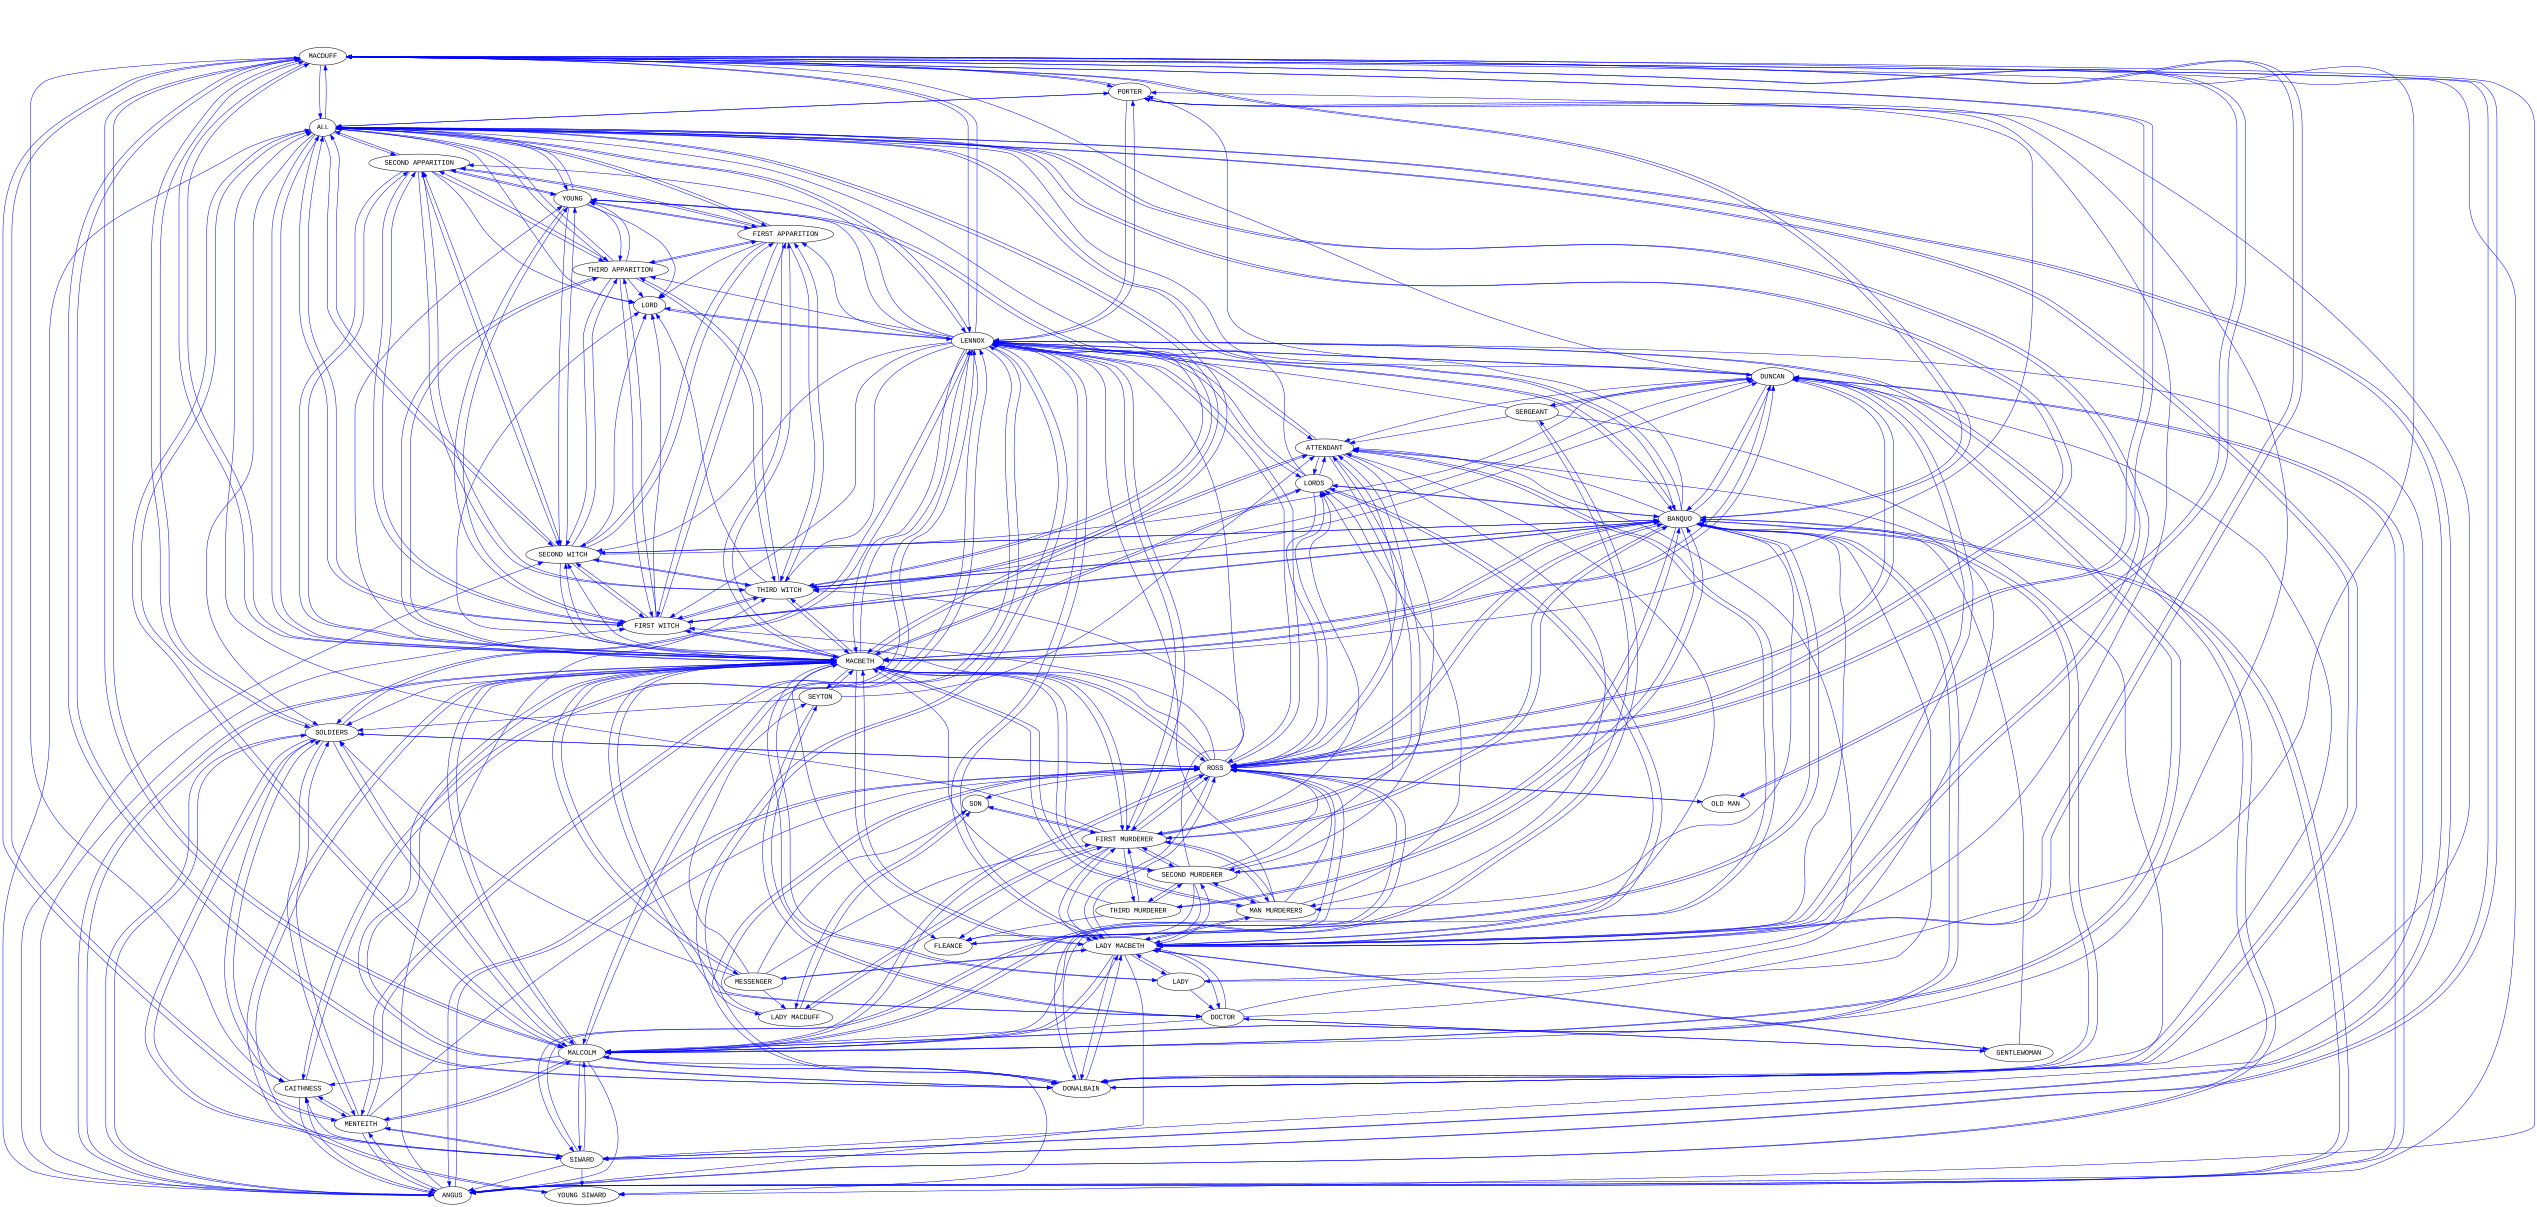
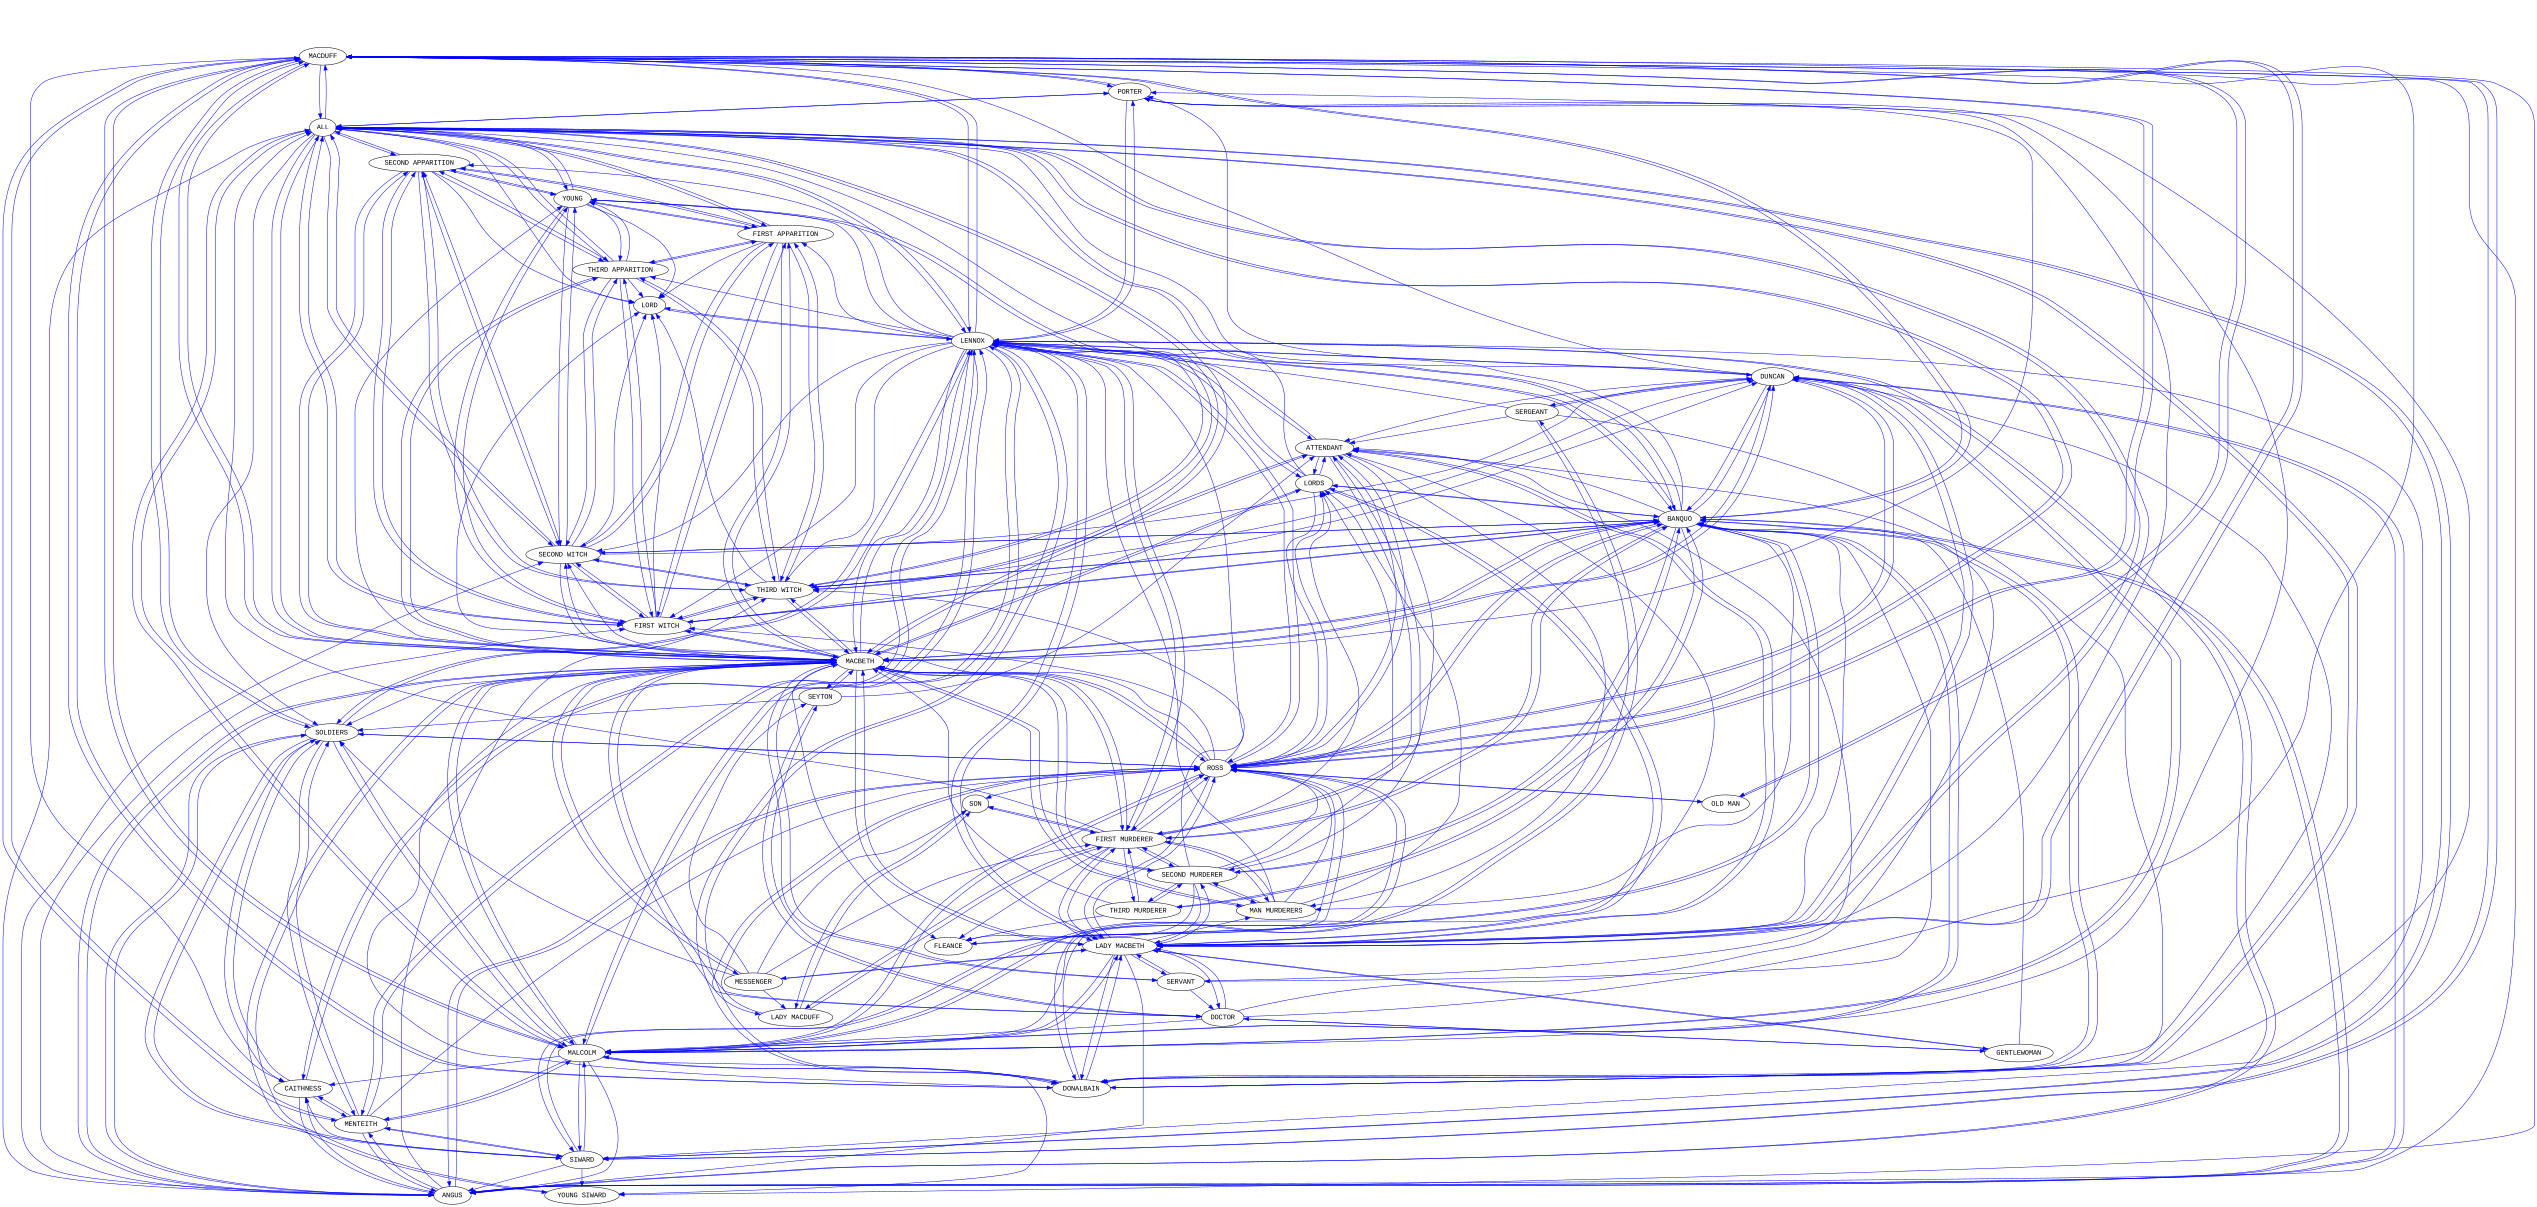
edge "MAN MURDERERS" -> "LADY MACBETH": removed
edge "MACBETH" -> "DONALBAIN": removed
node "LADY": label "LADY" -> "SERVANT"
